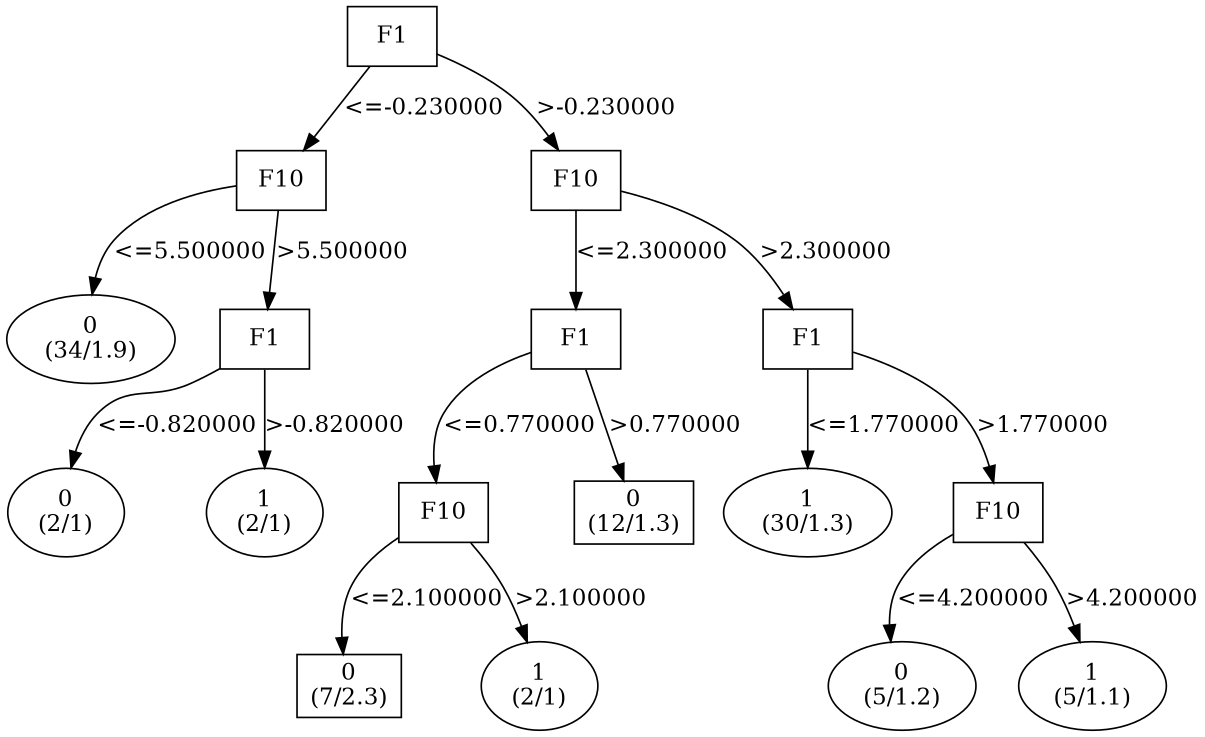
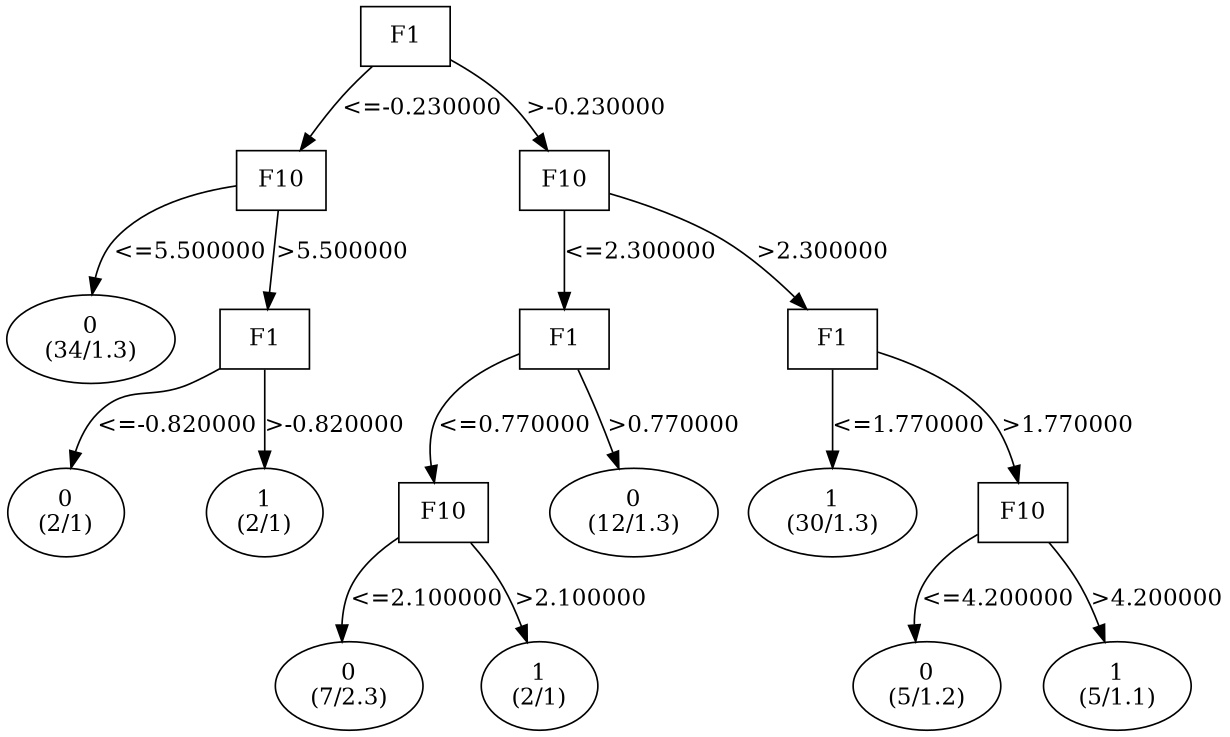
node "0 (34/1.9)": label "0 (34/1.9)" -> "0 (34/1.3)"
node "0 (12/1.3)": shape box -> ellipse
node "0 (7/2.3)": shape box -> ellipse
